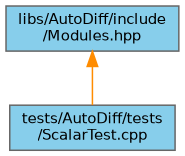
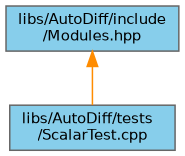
node "tests/AutoDiff/tests /ScalarTest.cpp": label "tests/AutoDiff/tests /ScalarTest.cpp" -> "libs/AutoDiff/tests /ScalarTest.cpp"
